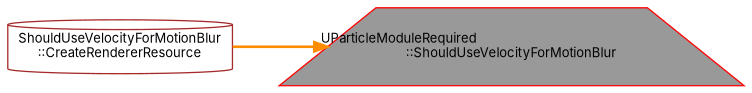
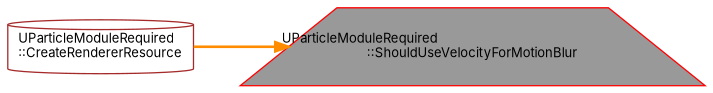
node "ShouldUseVelocityForMotionBlur ::CreateRendererResource": label "ShouldUseVelocityForMotionBlur ::CreateRendererResource" -> "UParticleModuleRequired ::CreateRendererResource"
